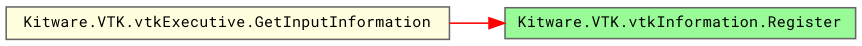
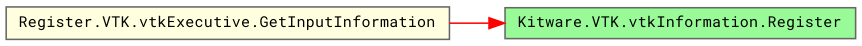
node "Kitware.VTK.vtkExecutive.GetInputInformation": label "Kitware.VTK.vtkExecutive.GetInputInformation" -> "Register.VTK.vtkExecutive.GetInputInformation"
